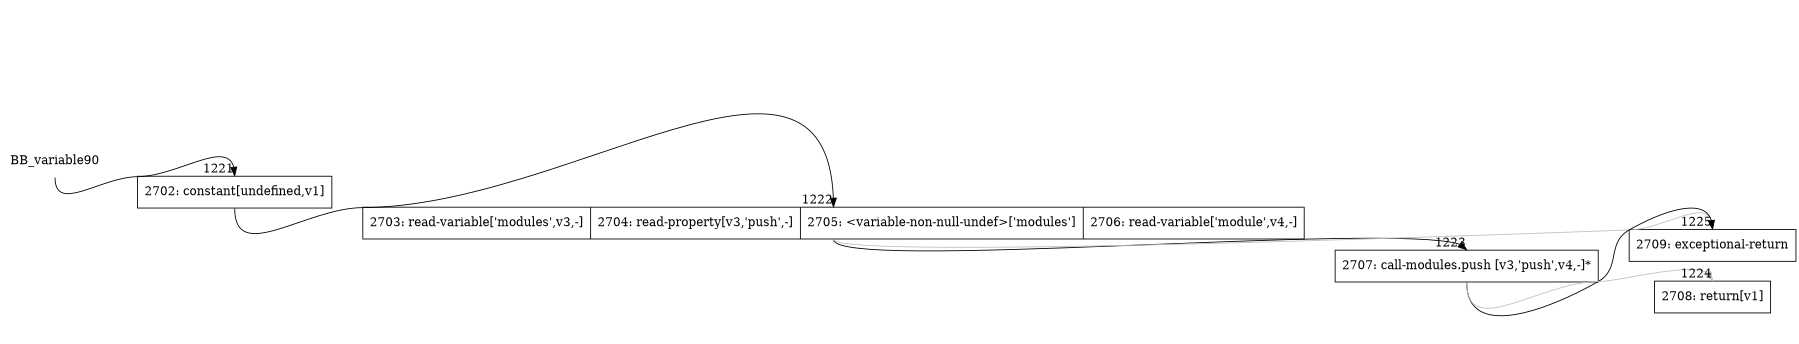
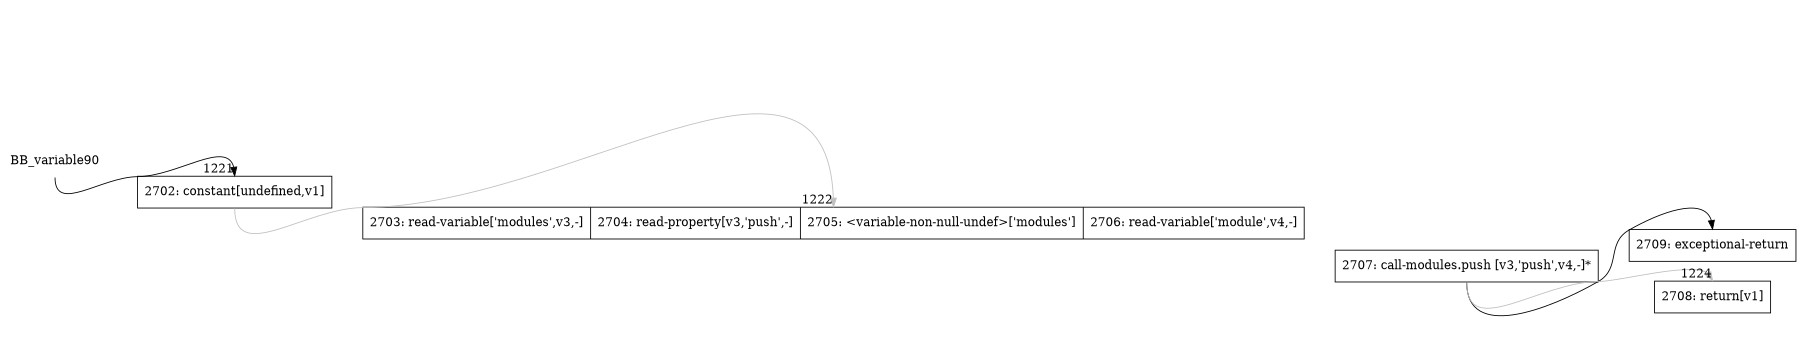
edge "2702: constant[undefined,v1]" -> "2703: read-variable['modules',v3,-]": color black -> gray
edge "2703: read-variable['modules',v3,-]" -> "2709: exceptional-return": removed
edge "2703: read-variable['modules',v3,-]" -> "2707: call-modules.push [v3,'push',v4,-]*": removed
